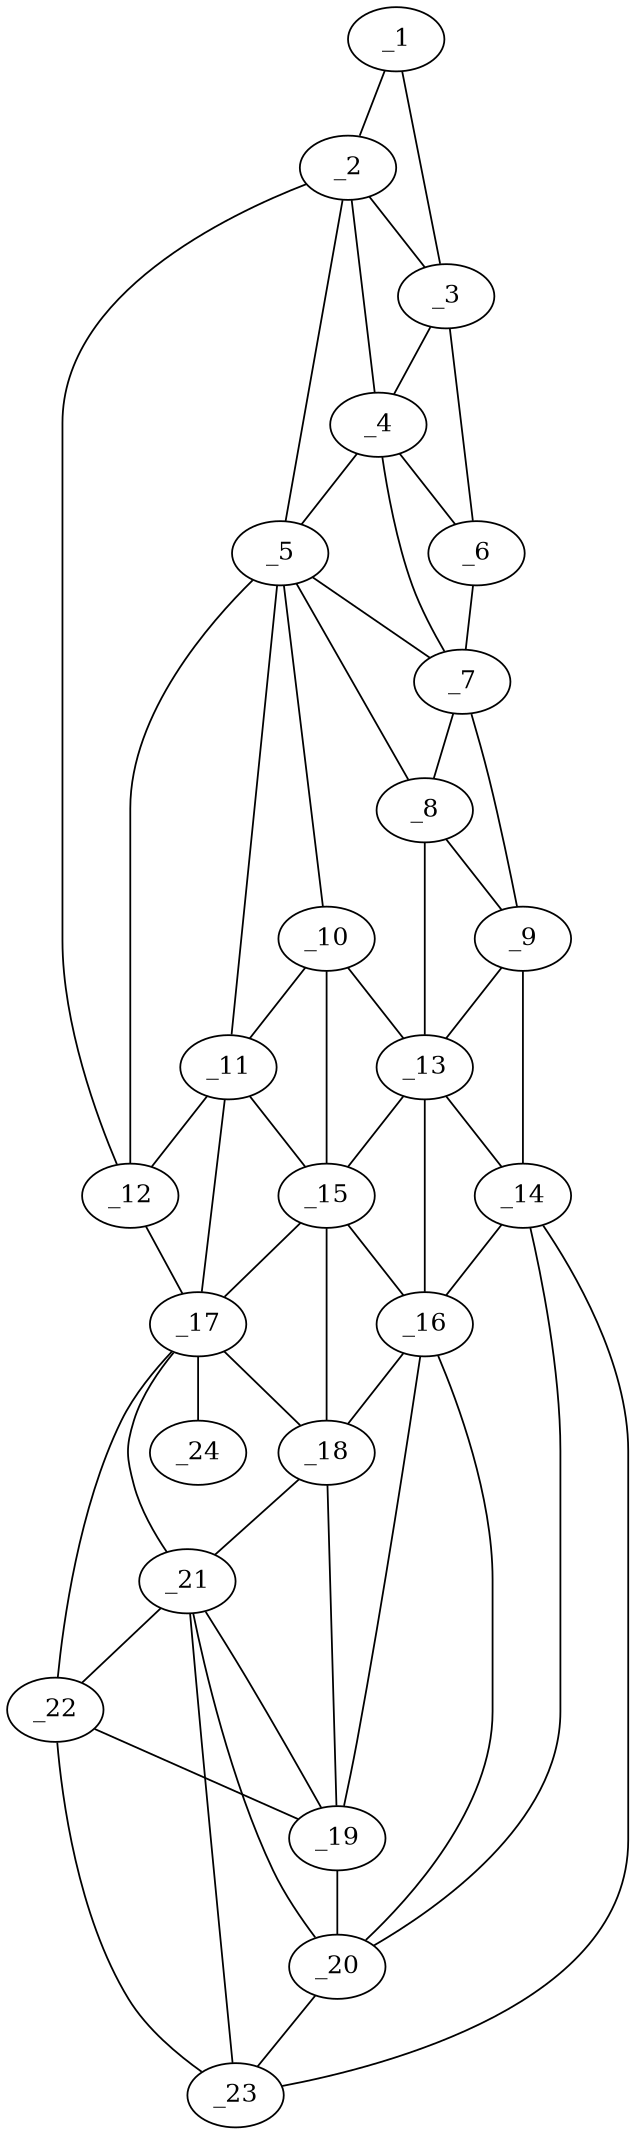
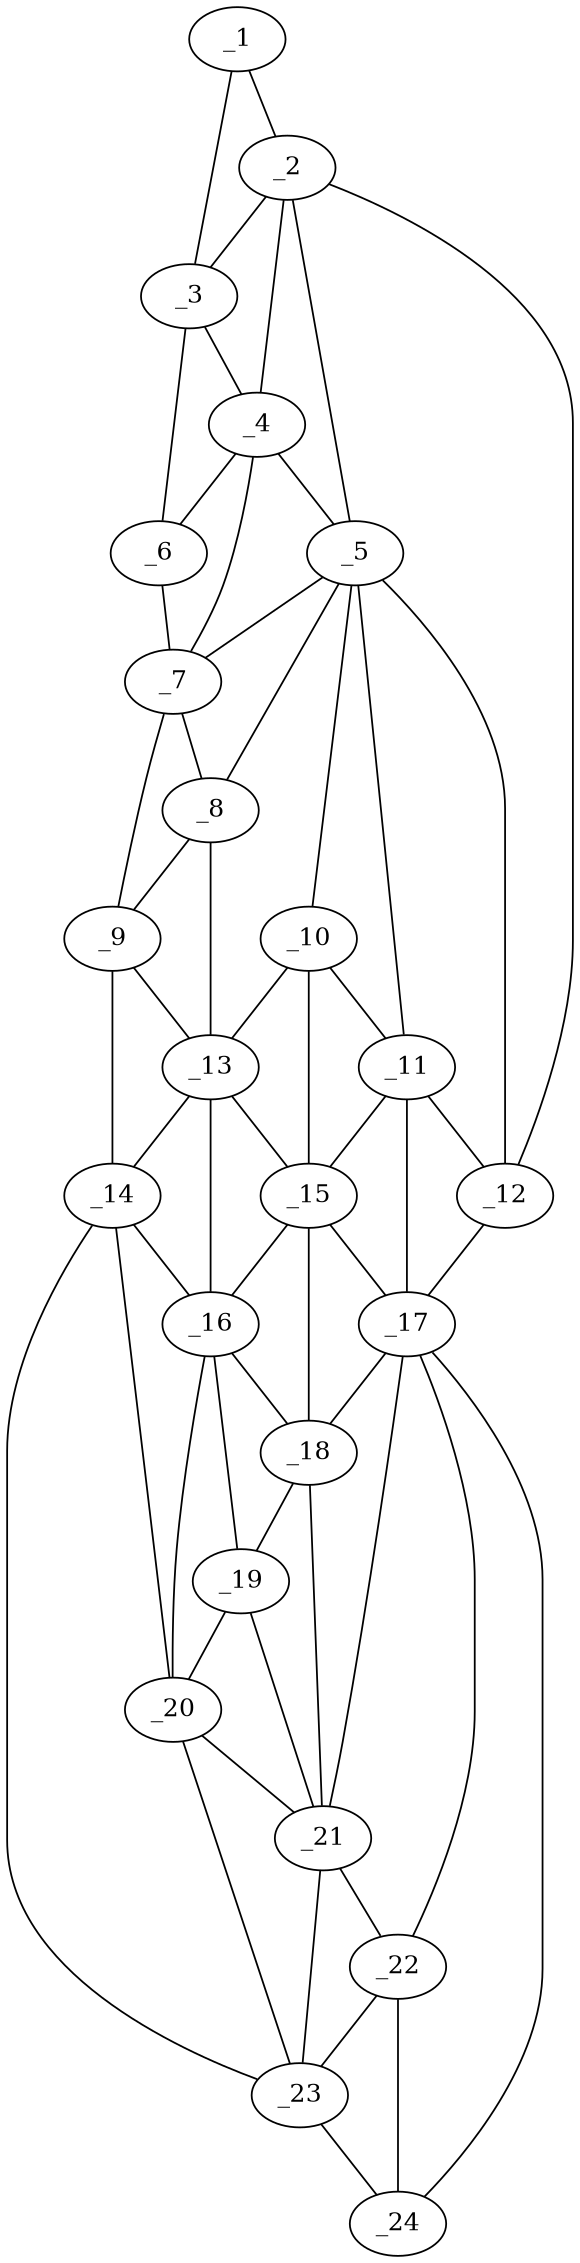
edge "_22" -- "_19": now "_22" -- "_24"
edge "_23" -- "_24": added
